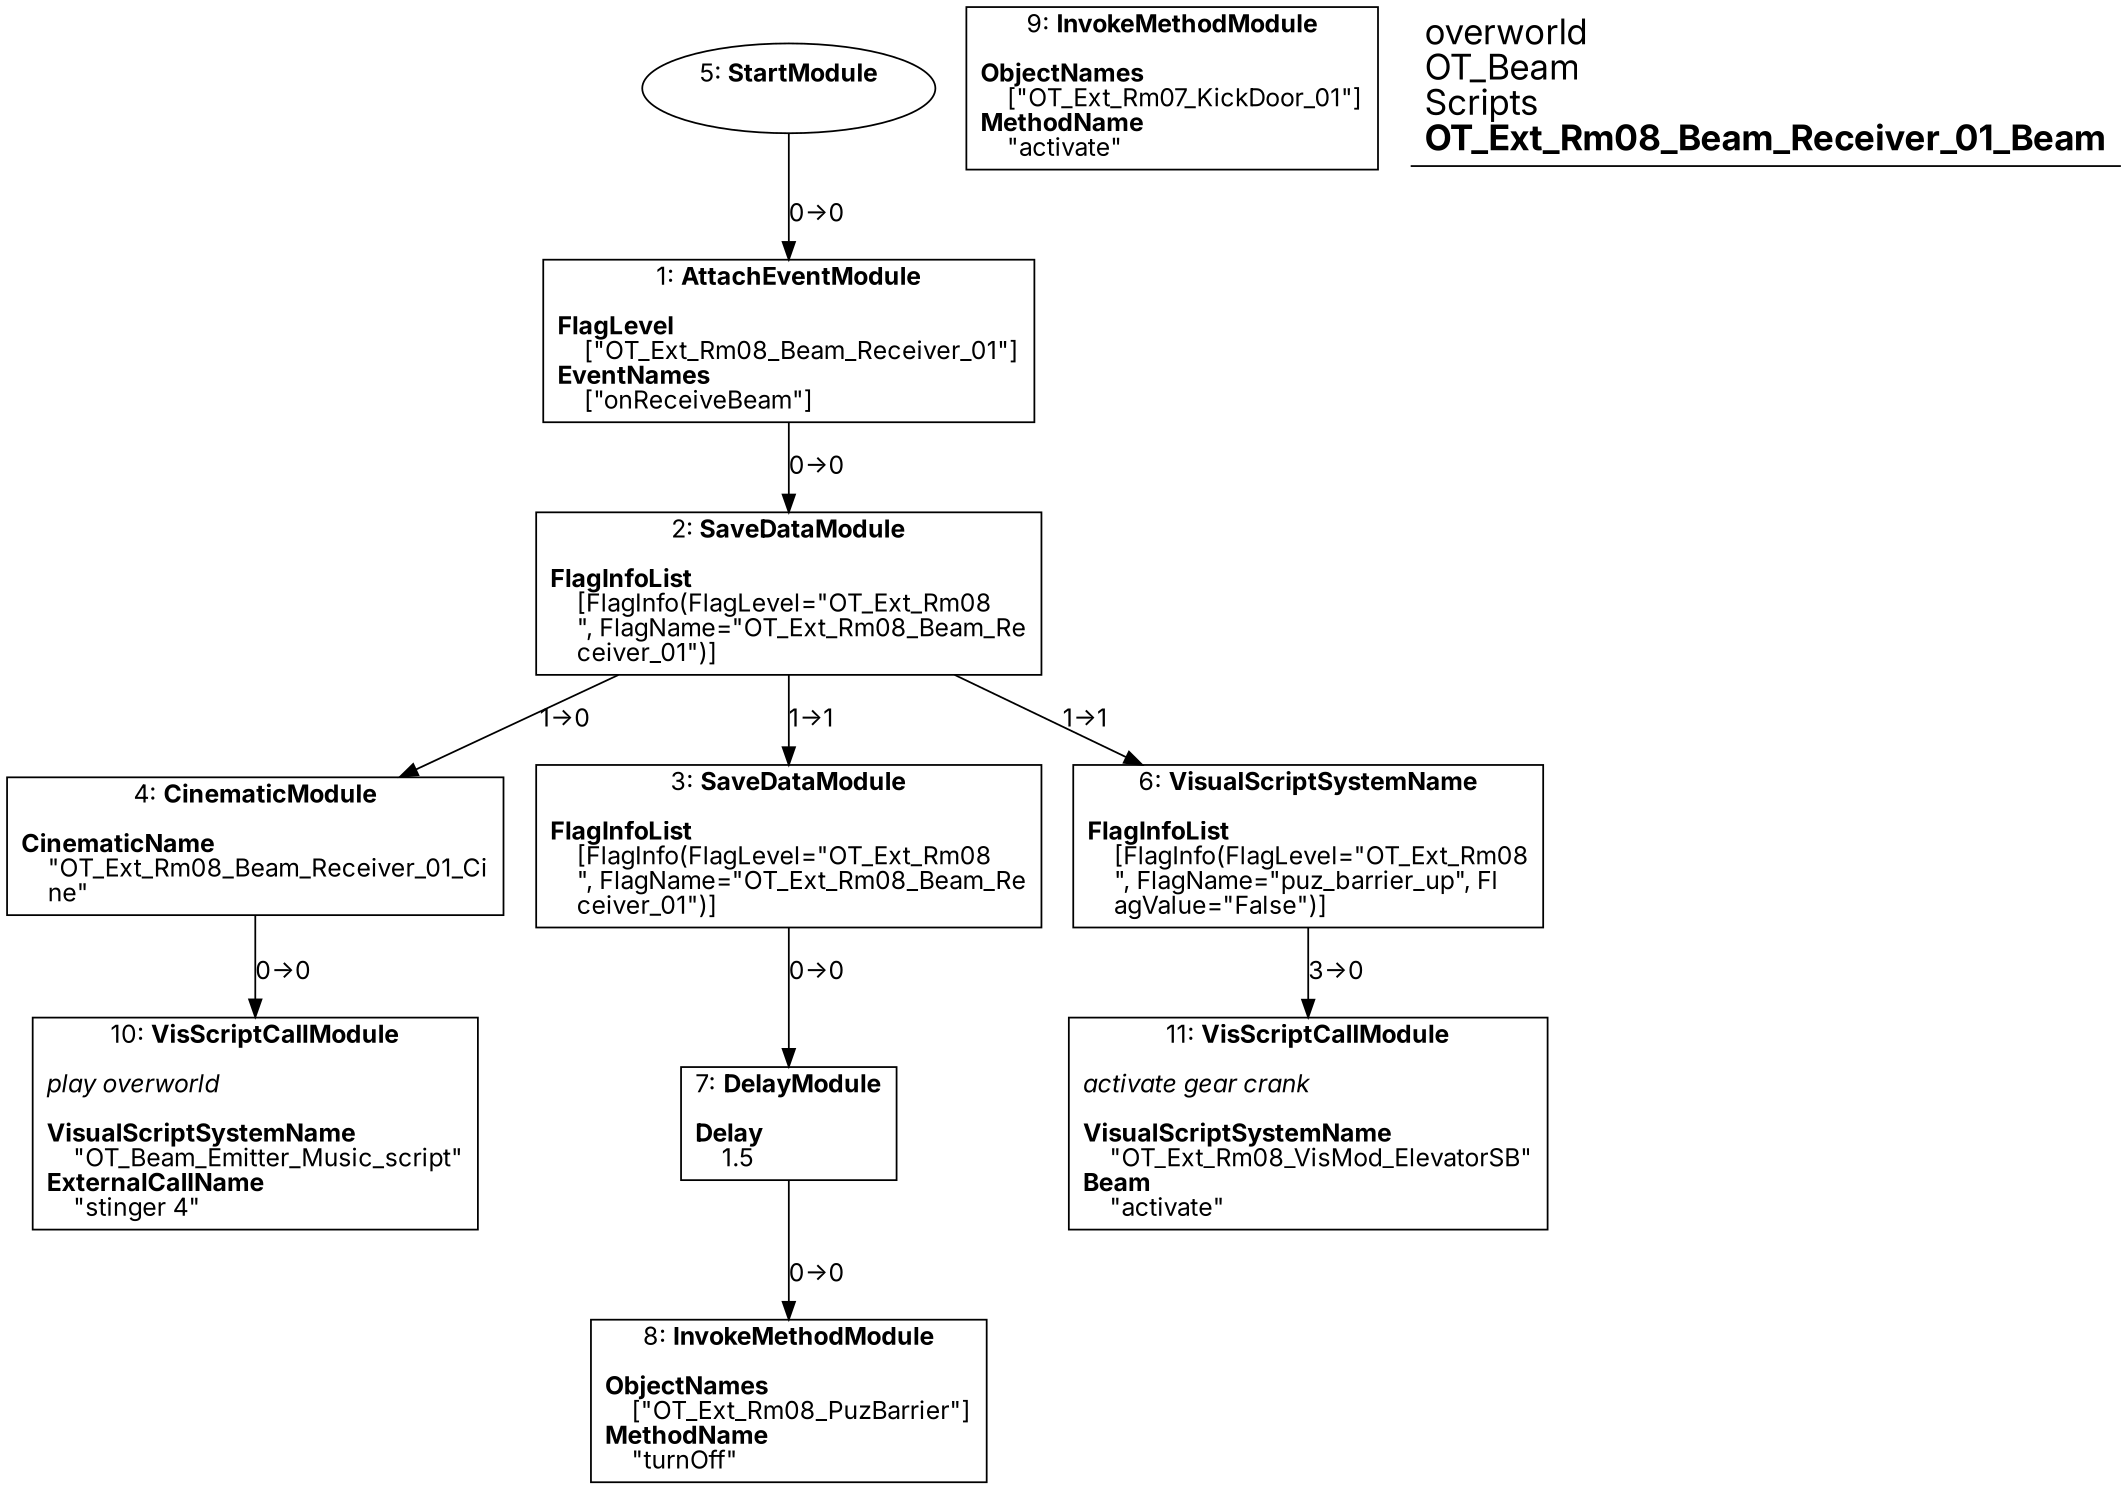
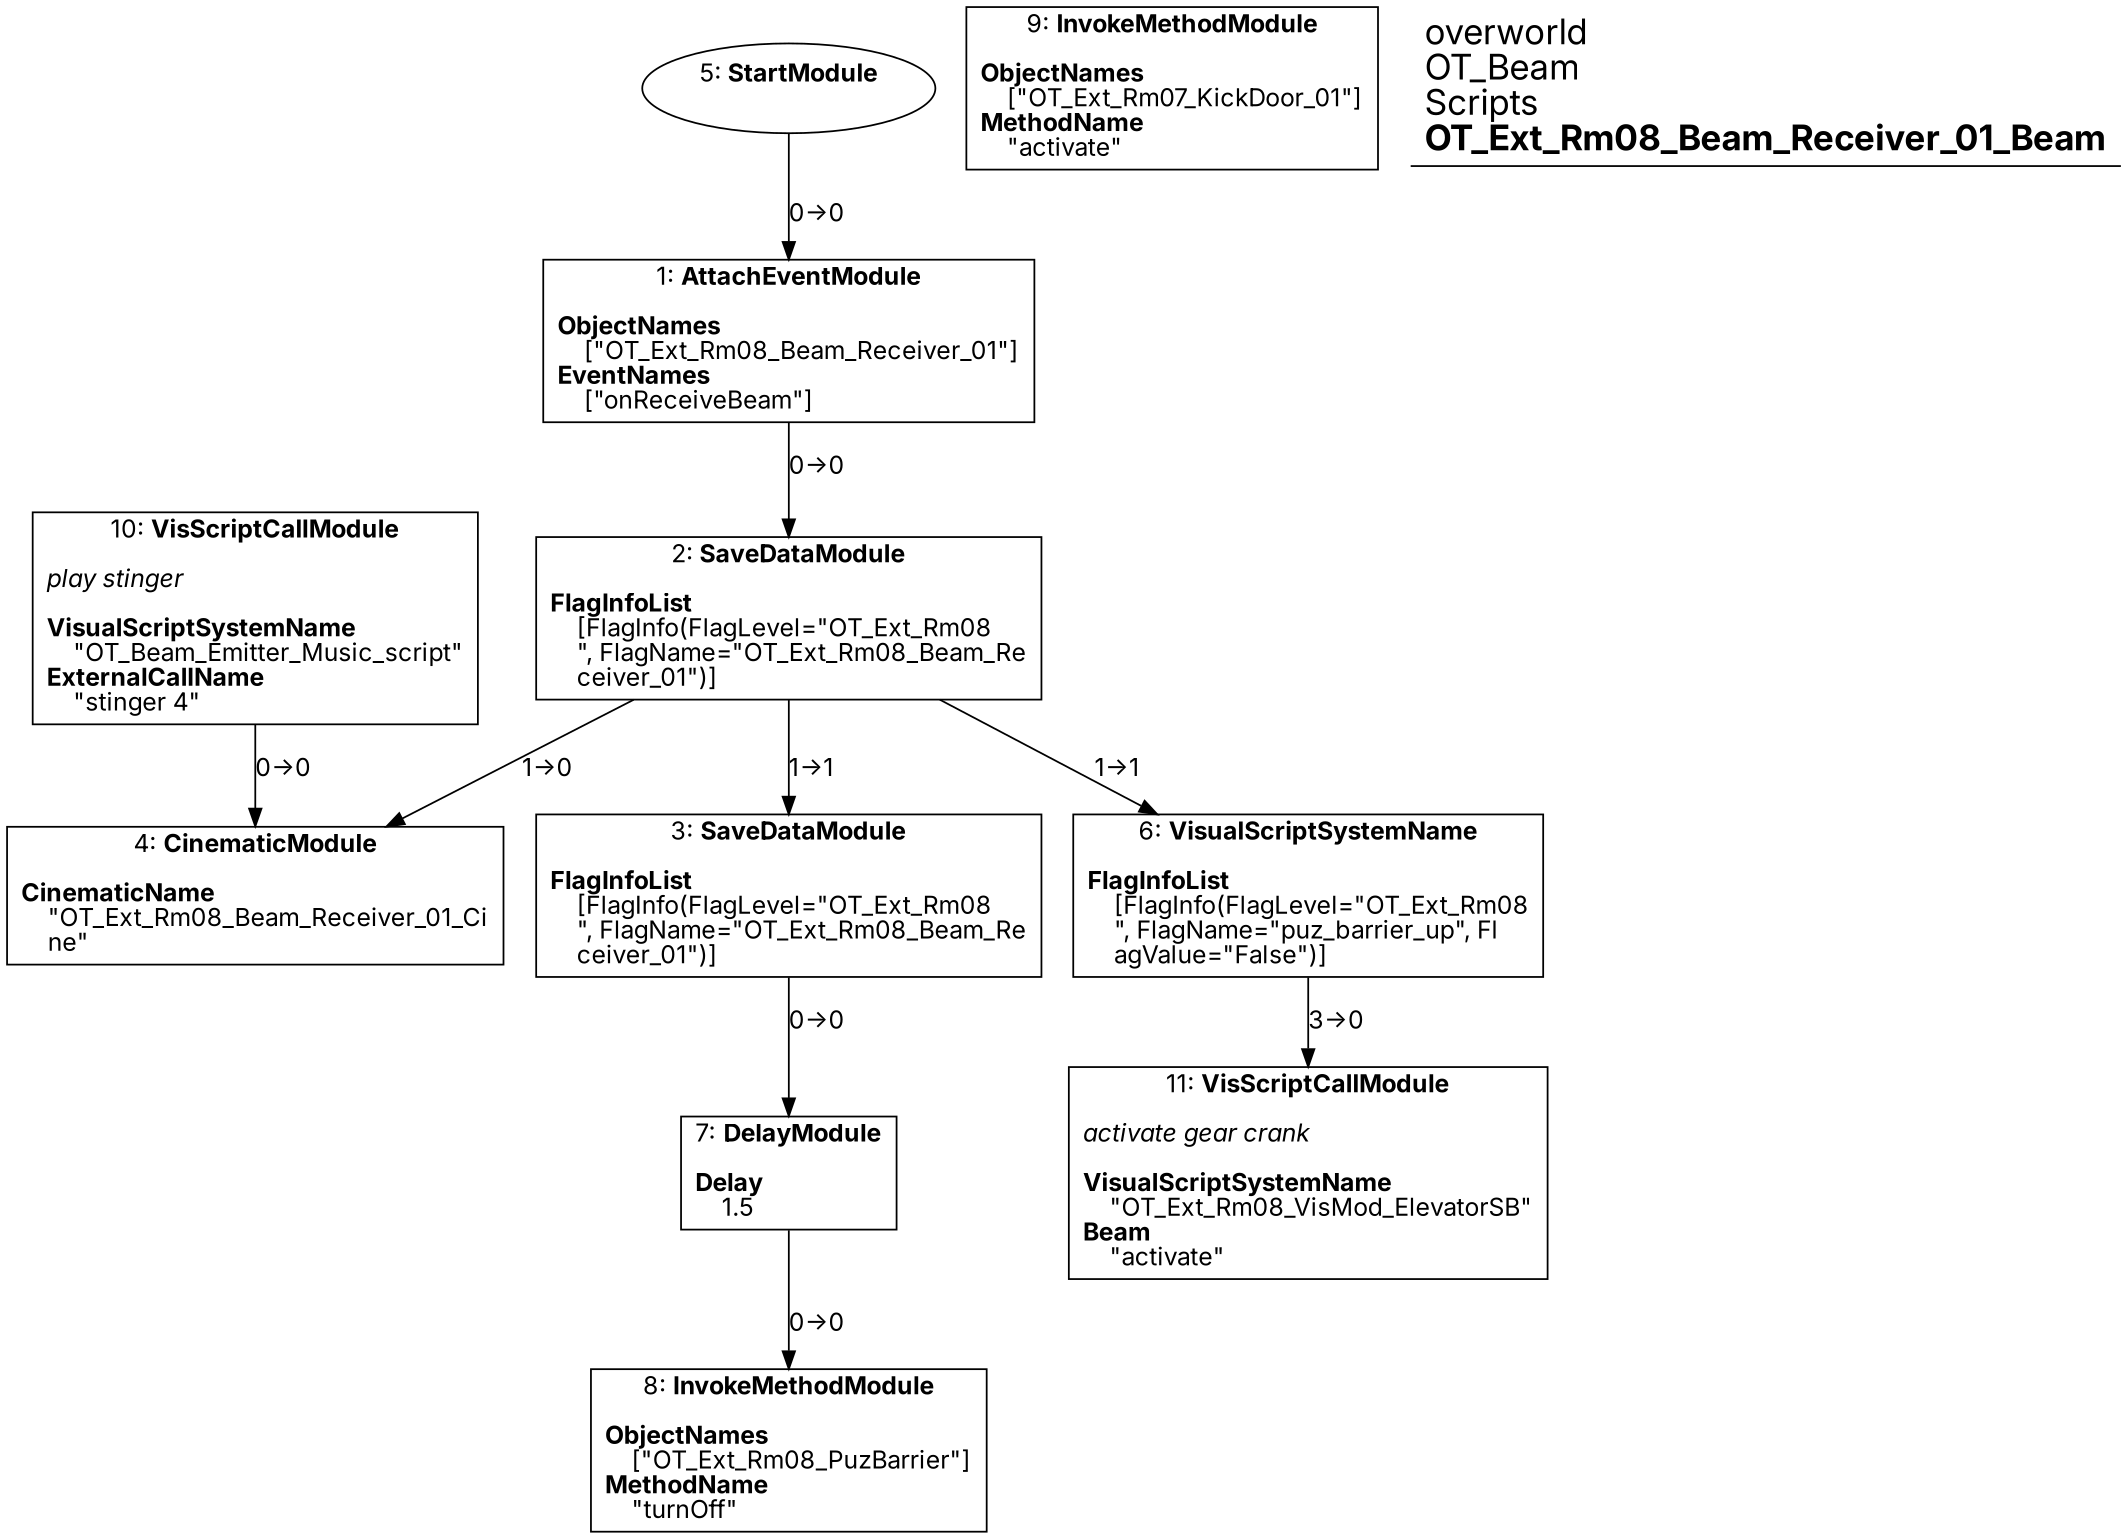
node "1:": text "FlagLevel" -> "ObjectNames"
edge "4:" -> "10:": reversed
node "10:": text "play overworld" -> "play stinger"
